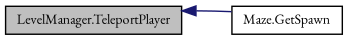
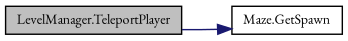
edge "Maze.GetSpawn" -> "LevelManager.TeleportPlayer": reversed
